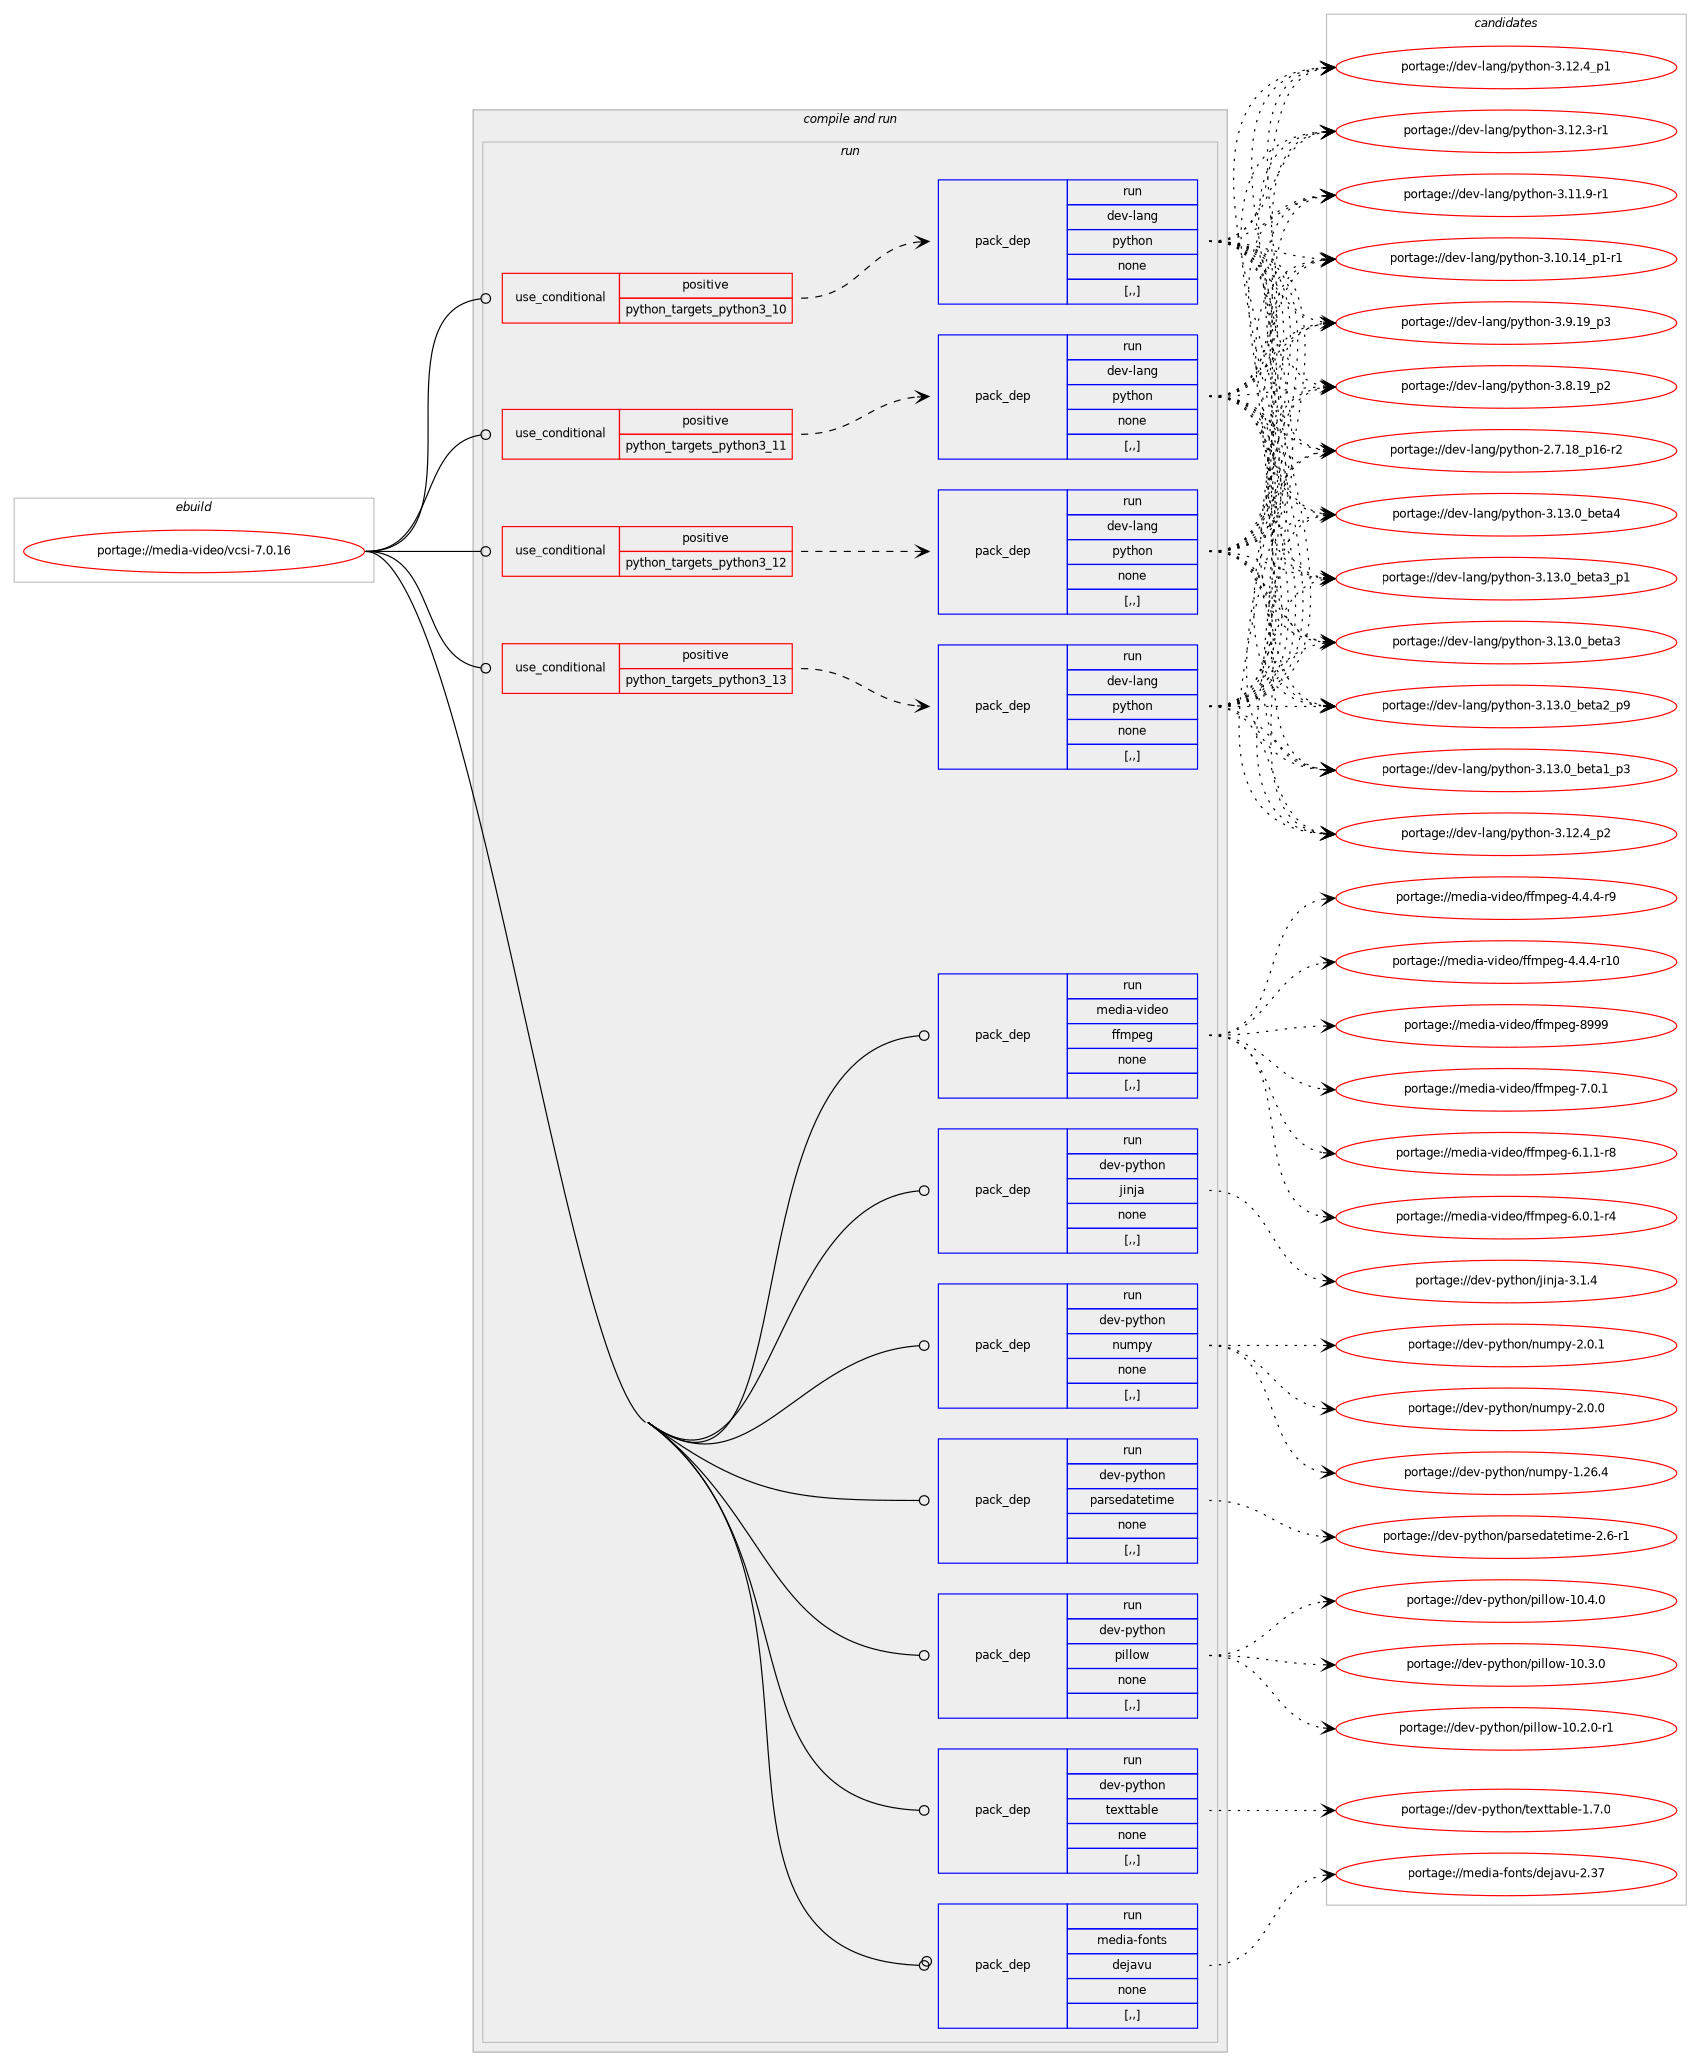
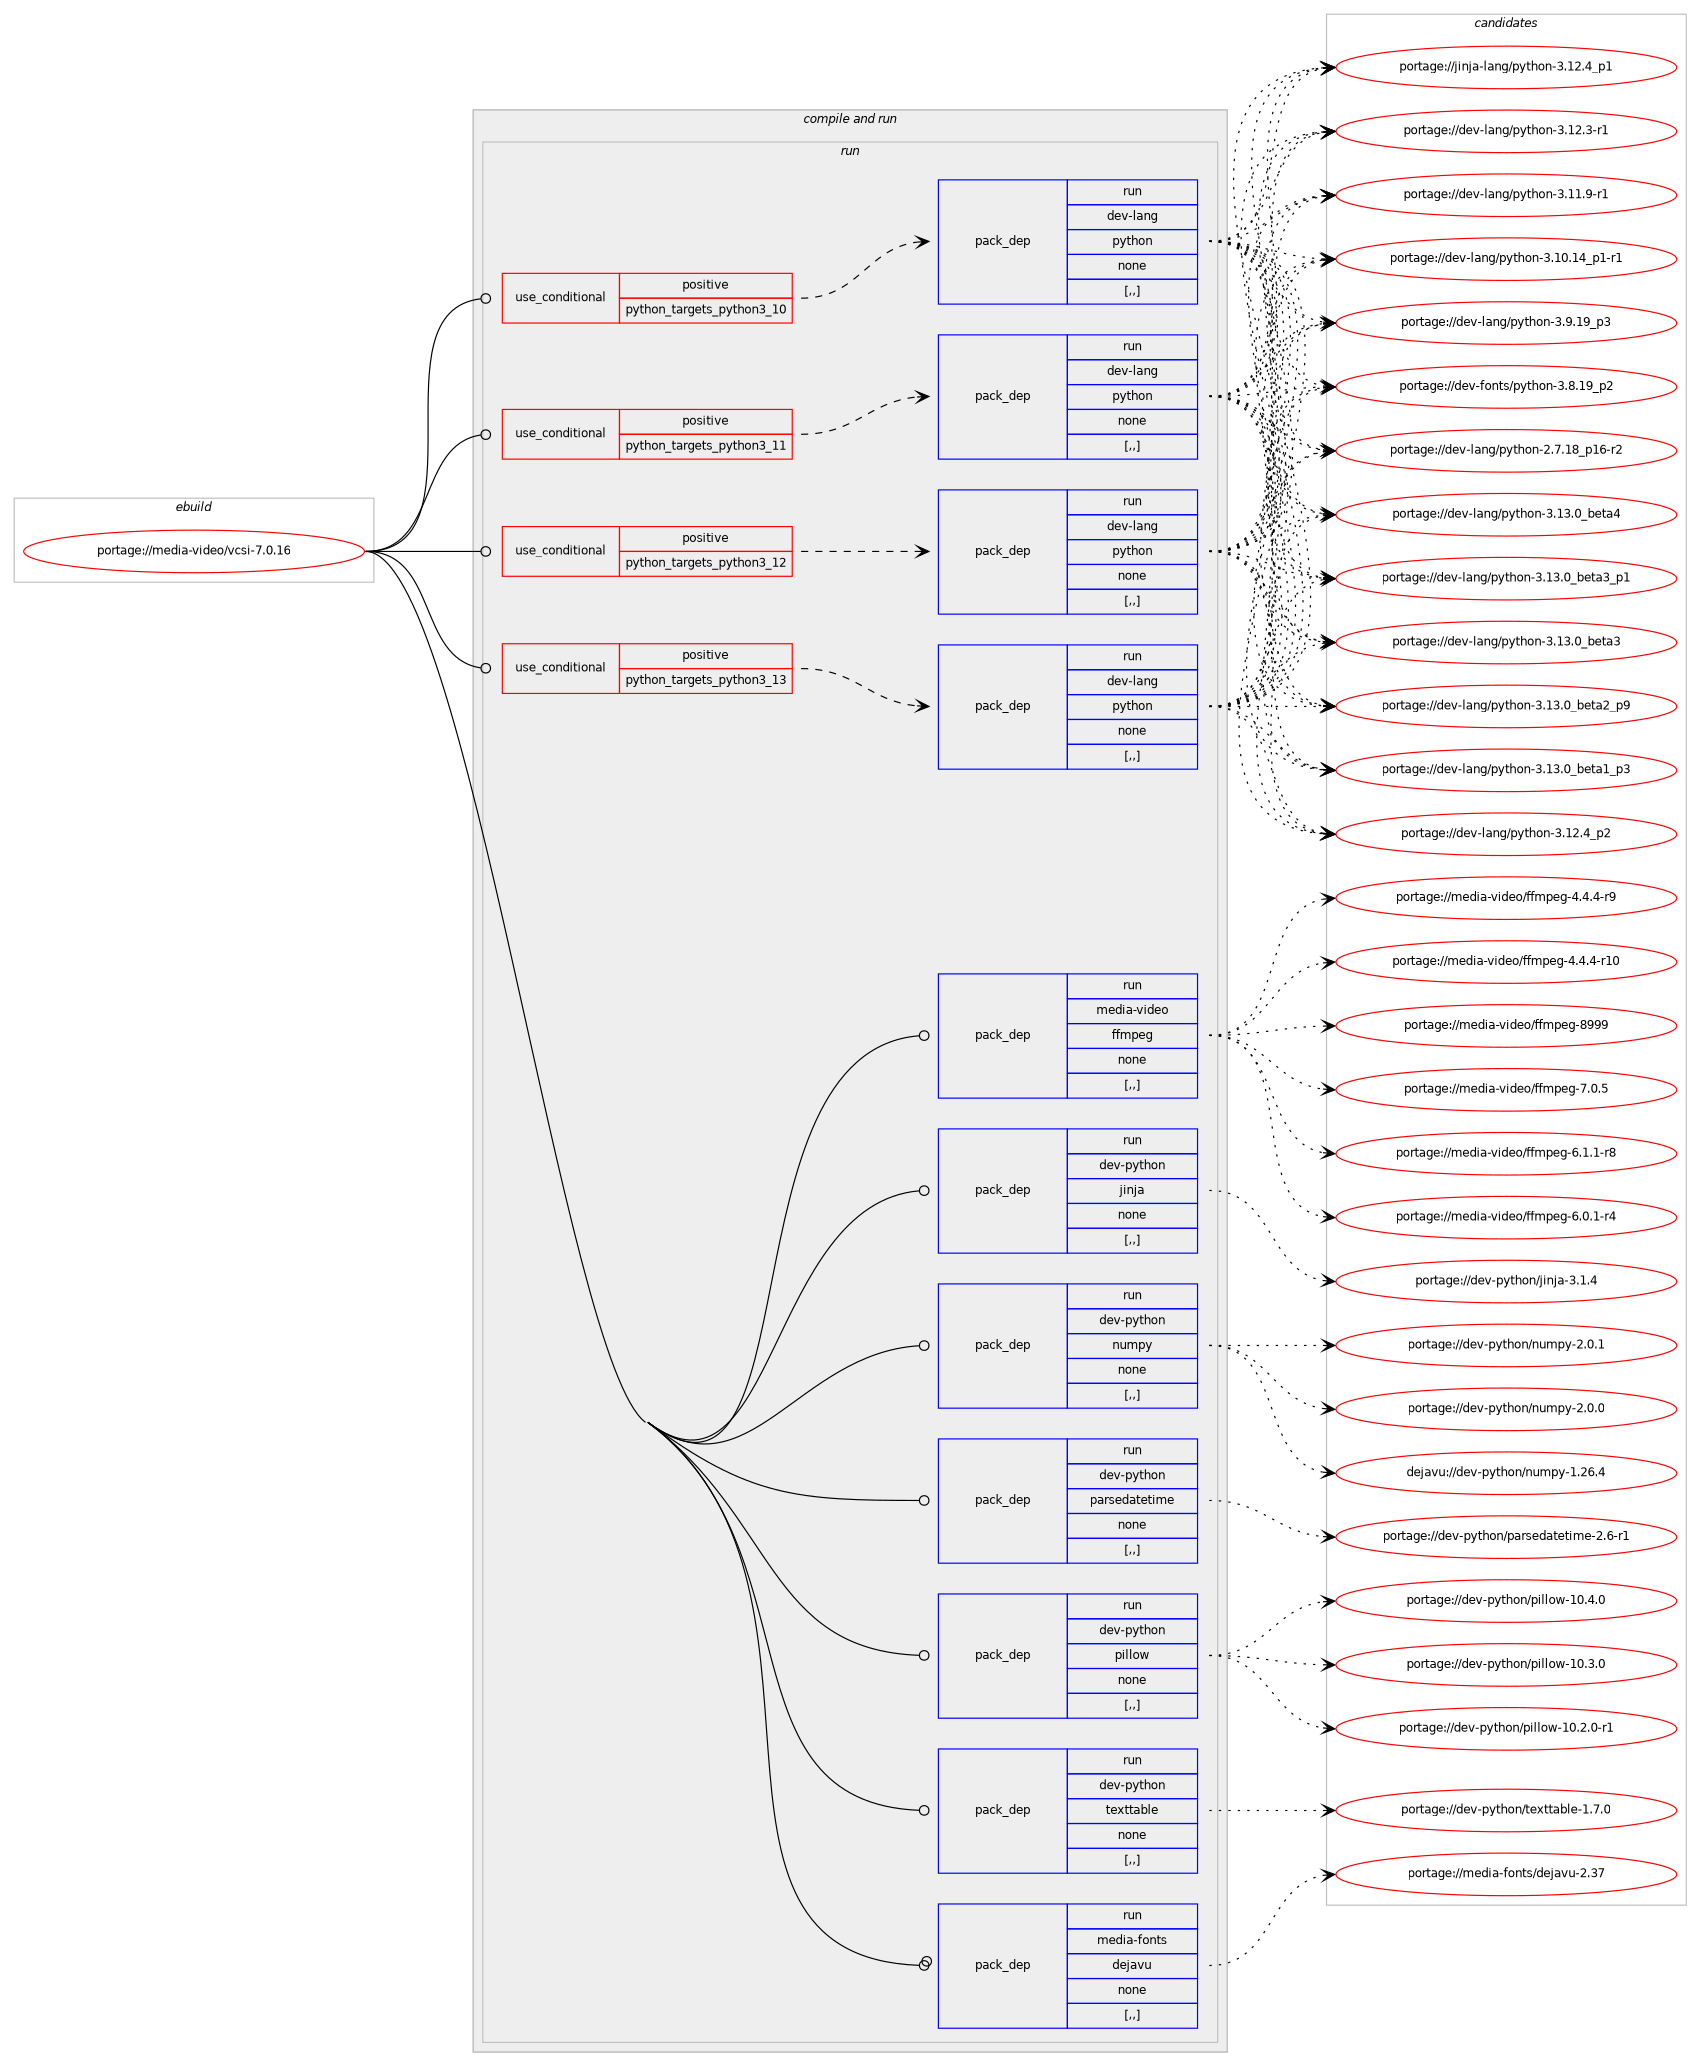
node "portage://dev-lang/python-3.12.4_p1": label "portage://dev-lang/python-3.12.4_p1" -> "portage://jinja-lang/python-3.12.4_p1"
node "portage://dev-lang/python-3.8.19_p2": label "portage://dev-lang/python-3.8.19_p2" -> "portage://dev-fonts/python-3.8.19_p2"
node "portage://media-video/ffmpeg-7.0.1": label "portage://media-video/ffmpeg-7.0.1" -> "portage://media-video/ffmpeg-7.0.5"
node "portage://dev-python/numpy-1.26.4": label "portage://dev-python/numpy-1.26.4" -> "dejavu://dev-python/numpy-1.26.4"
